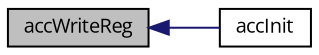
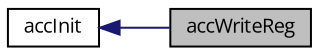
edge "accInit" -> "accWriteReg": reversed
